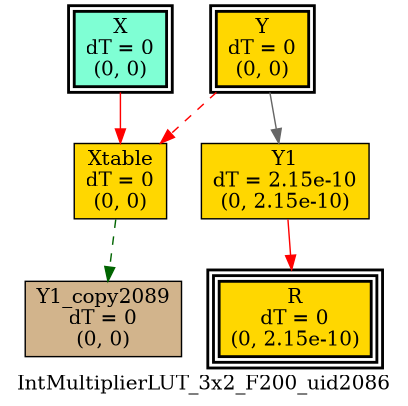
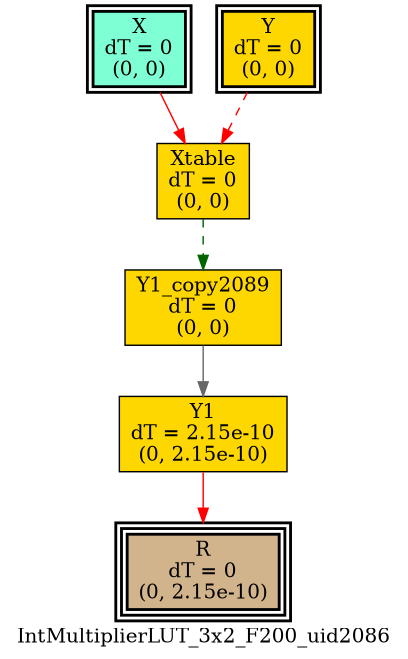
edge "Y dT = 0 (0, 0)" -> "Y1 dT = 2.15e-10 (0, 2.15e-10)": now "Y1_copy2089 dT = 0 (0, 0)" -> "Y1 dT = 2.15e-10 (0, 2.15e-10)"
node "Y1_copy2089 dT = 0 (0, 0)": fillcolor tan -> gold
node "R dT = 0 (0, 2.15e-10)": fillcolor gold -> tan
